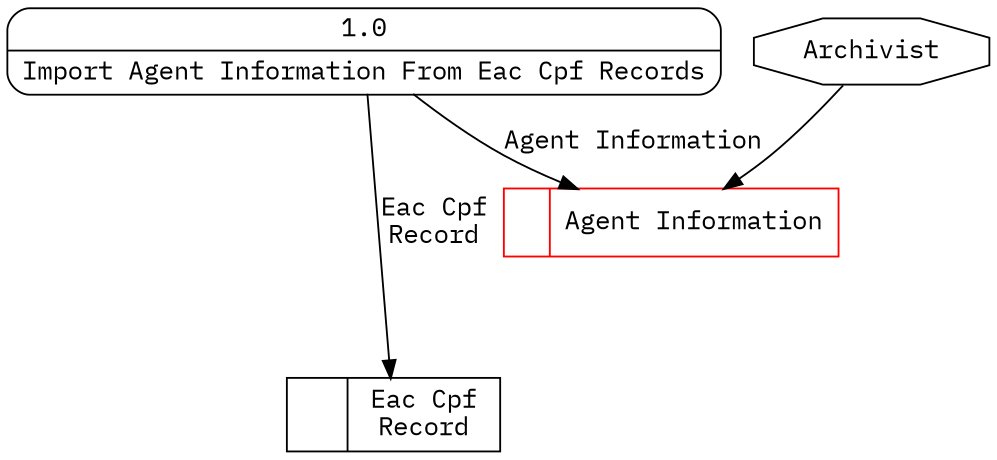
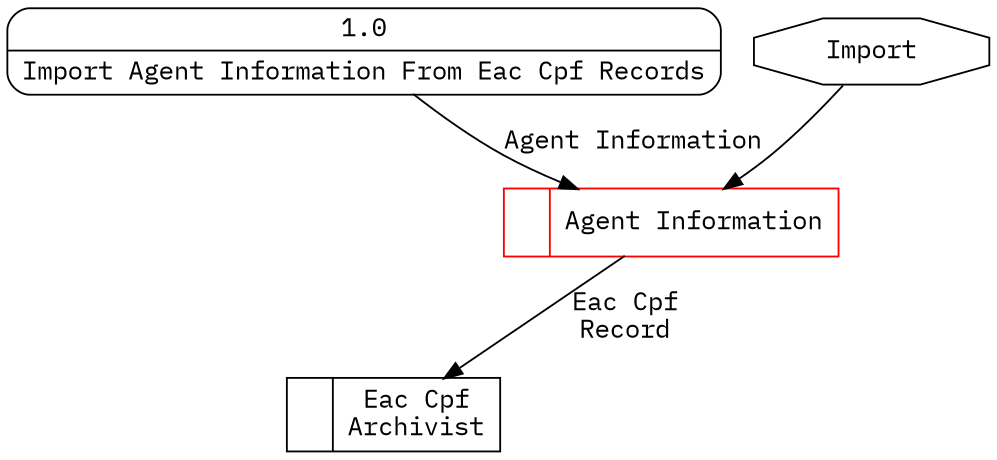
node "Archivist": label "Archivist" -> "Import"
edge "1.0" -> "Eac Cpf": now "Agent Information" -> "Eac Cpf"
node "Eac Cpf": text "Record" -> "Archivist"
